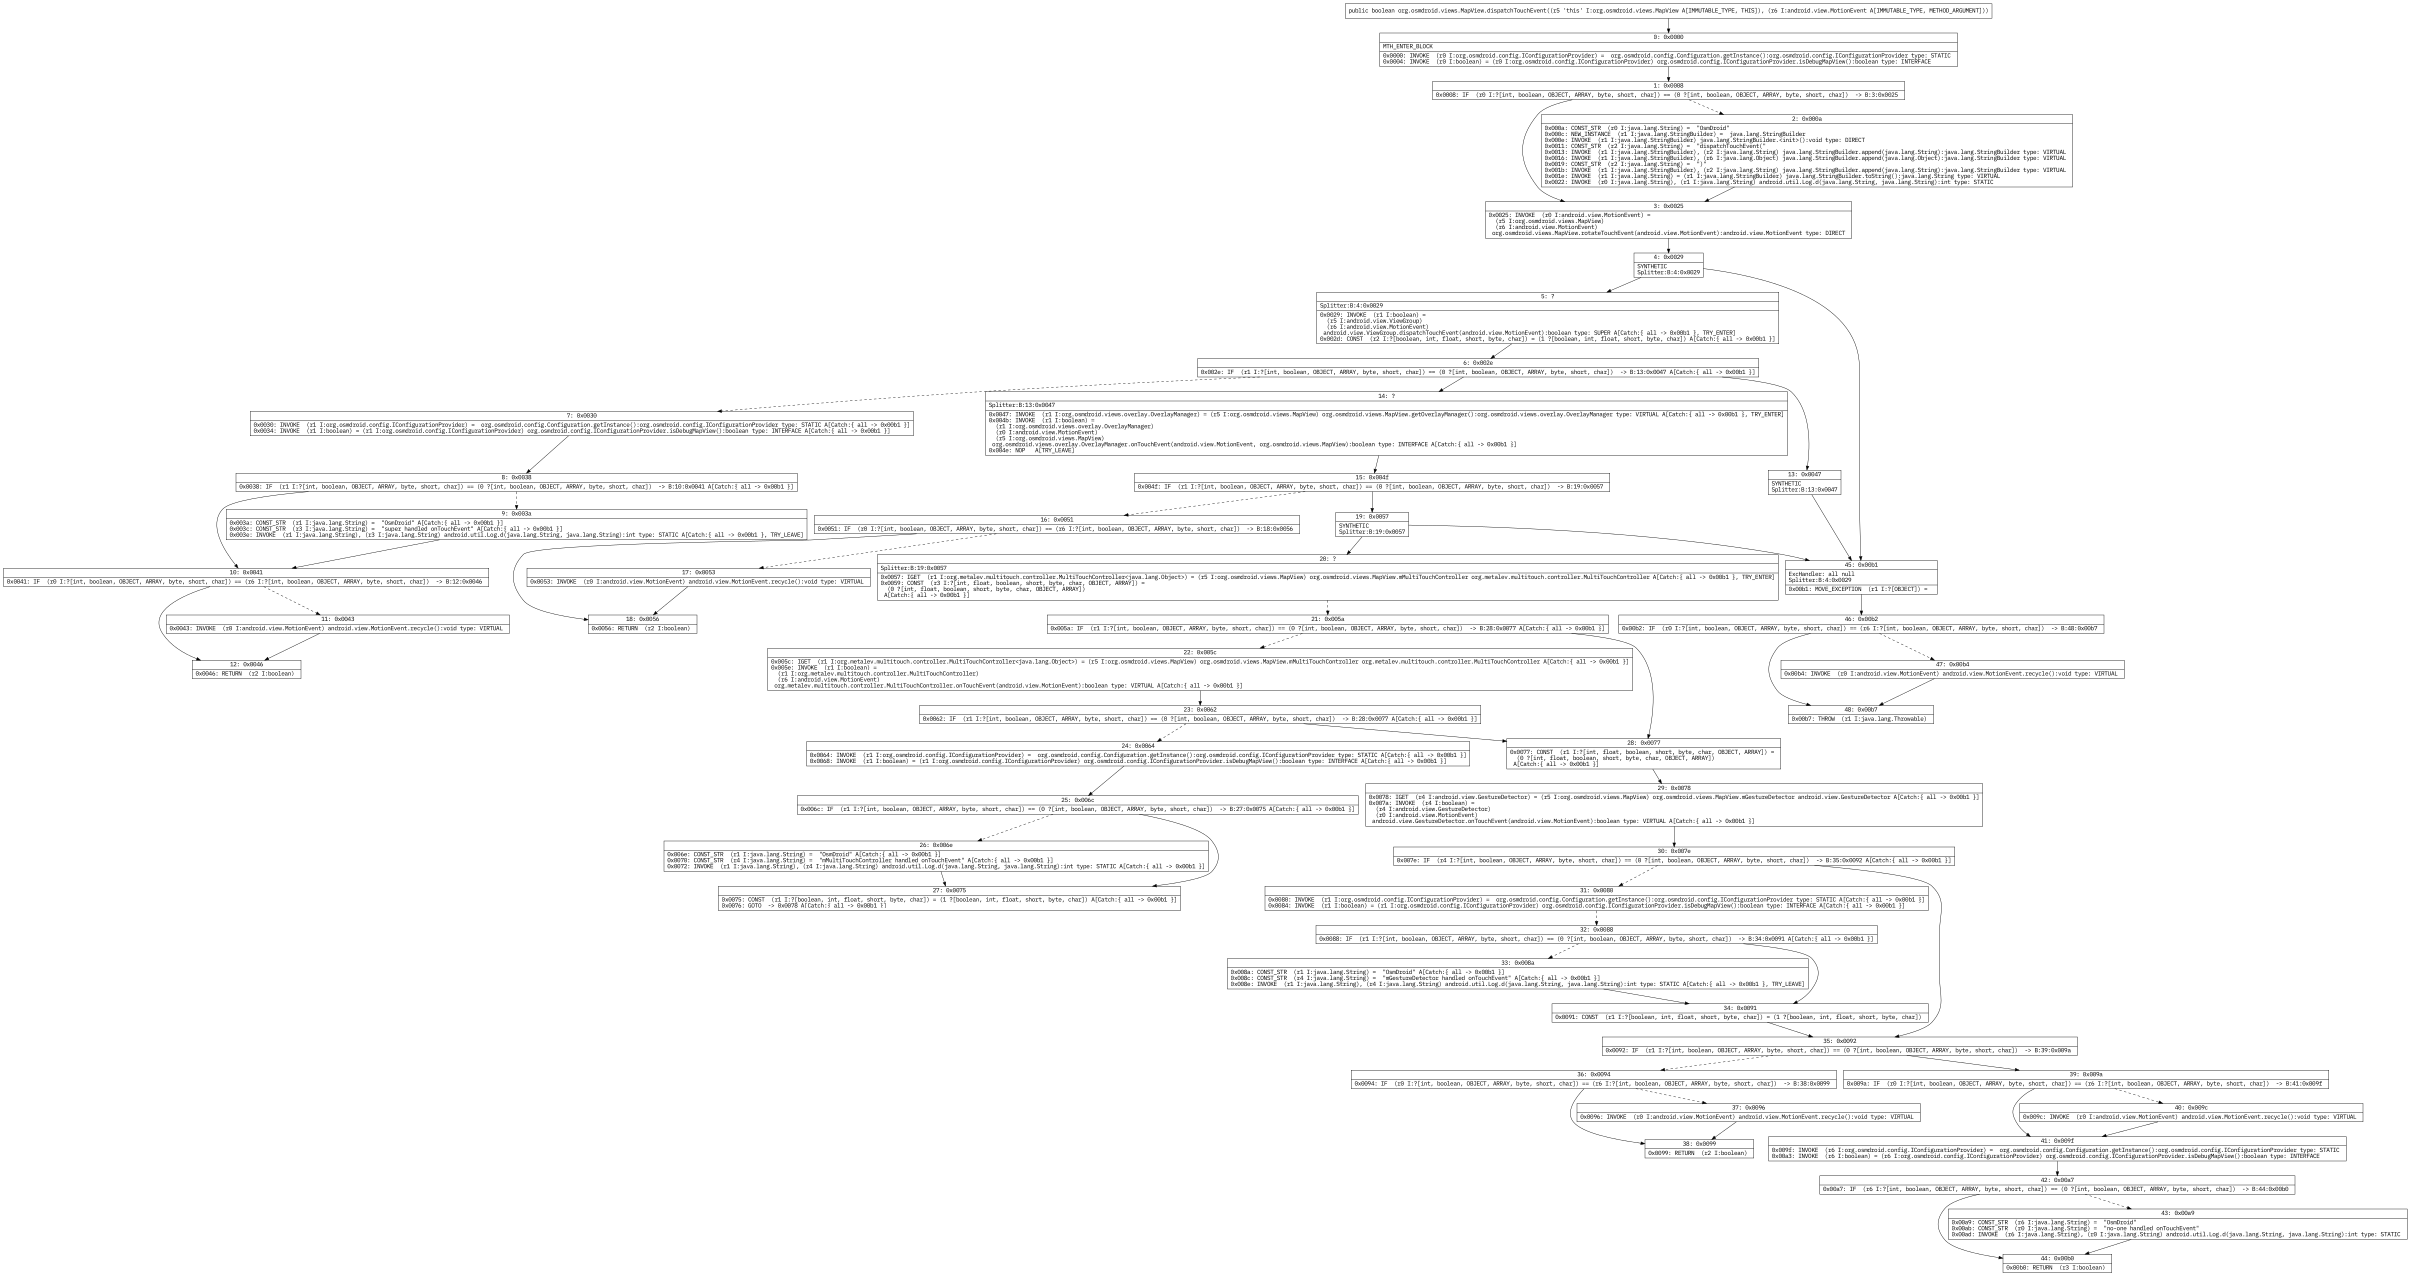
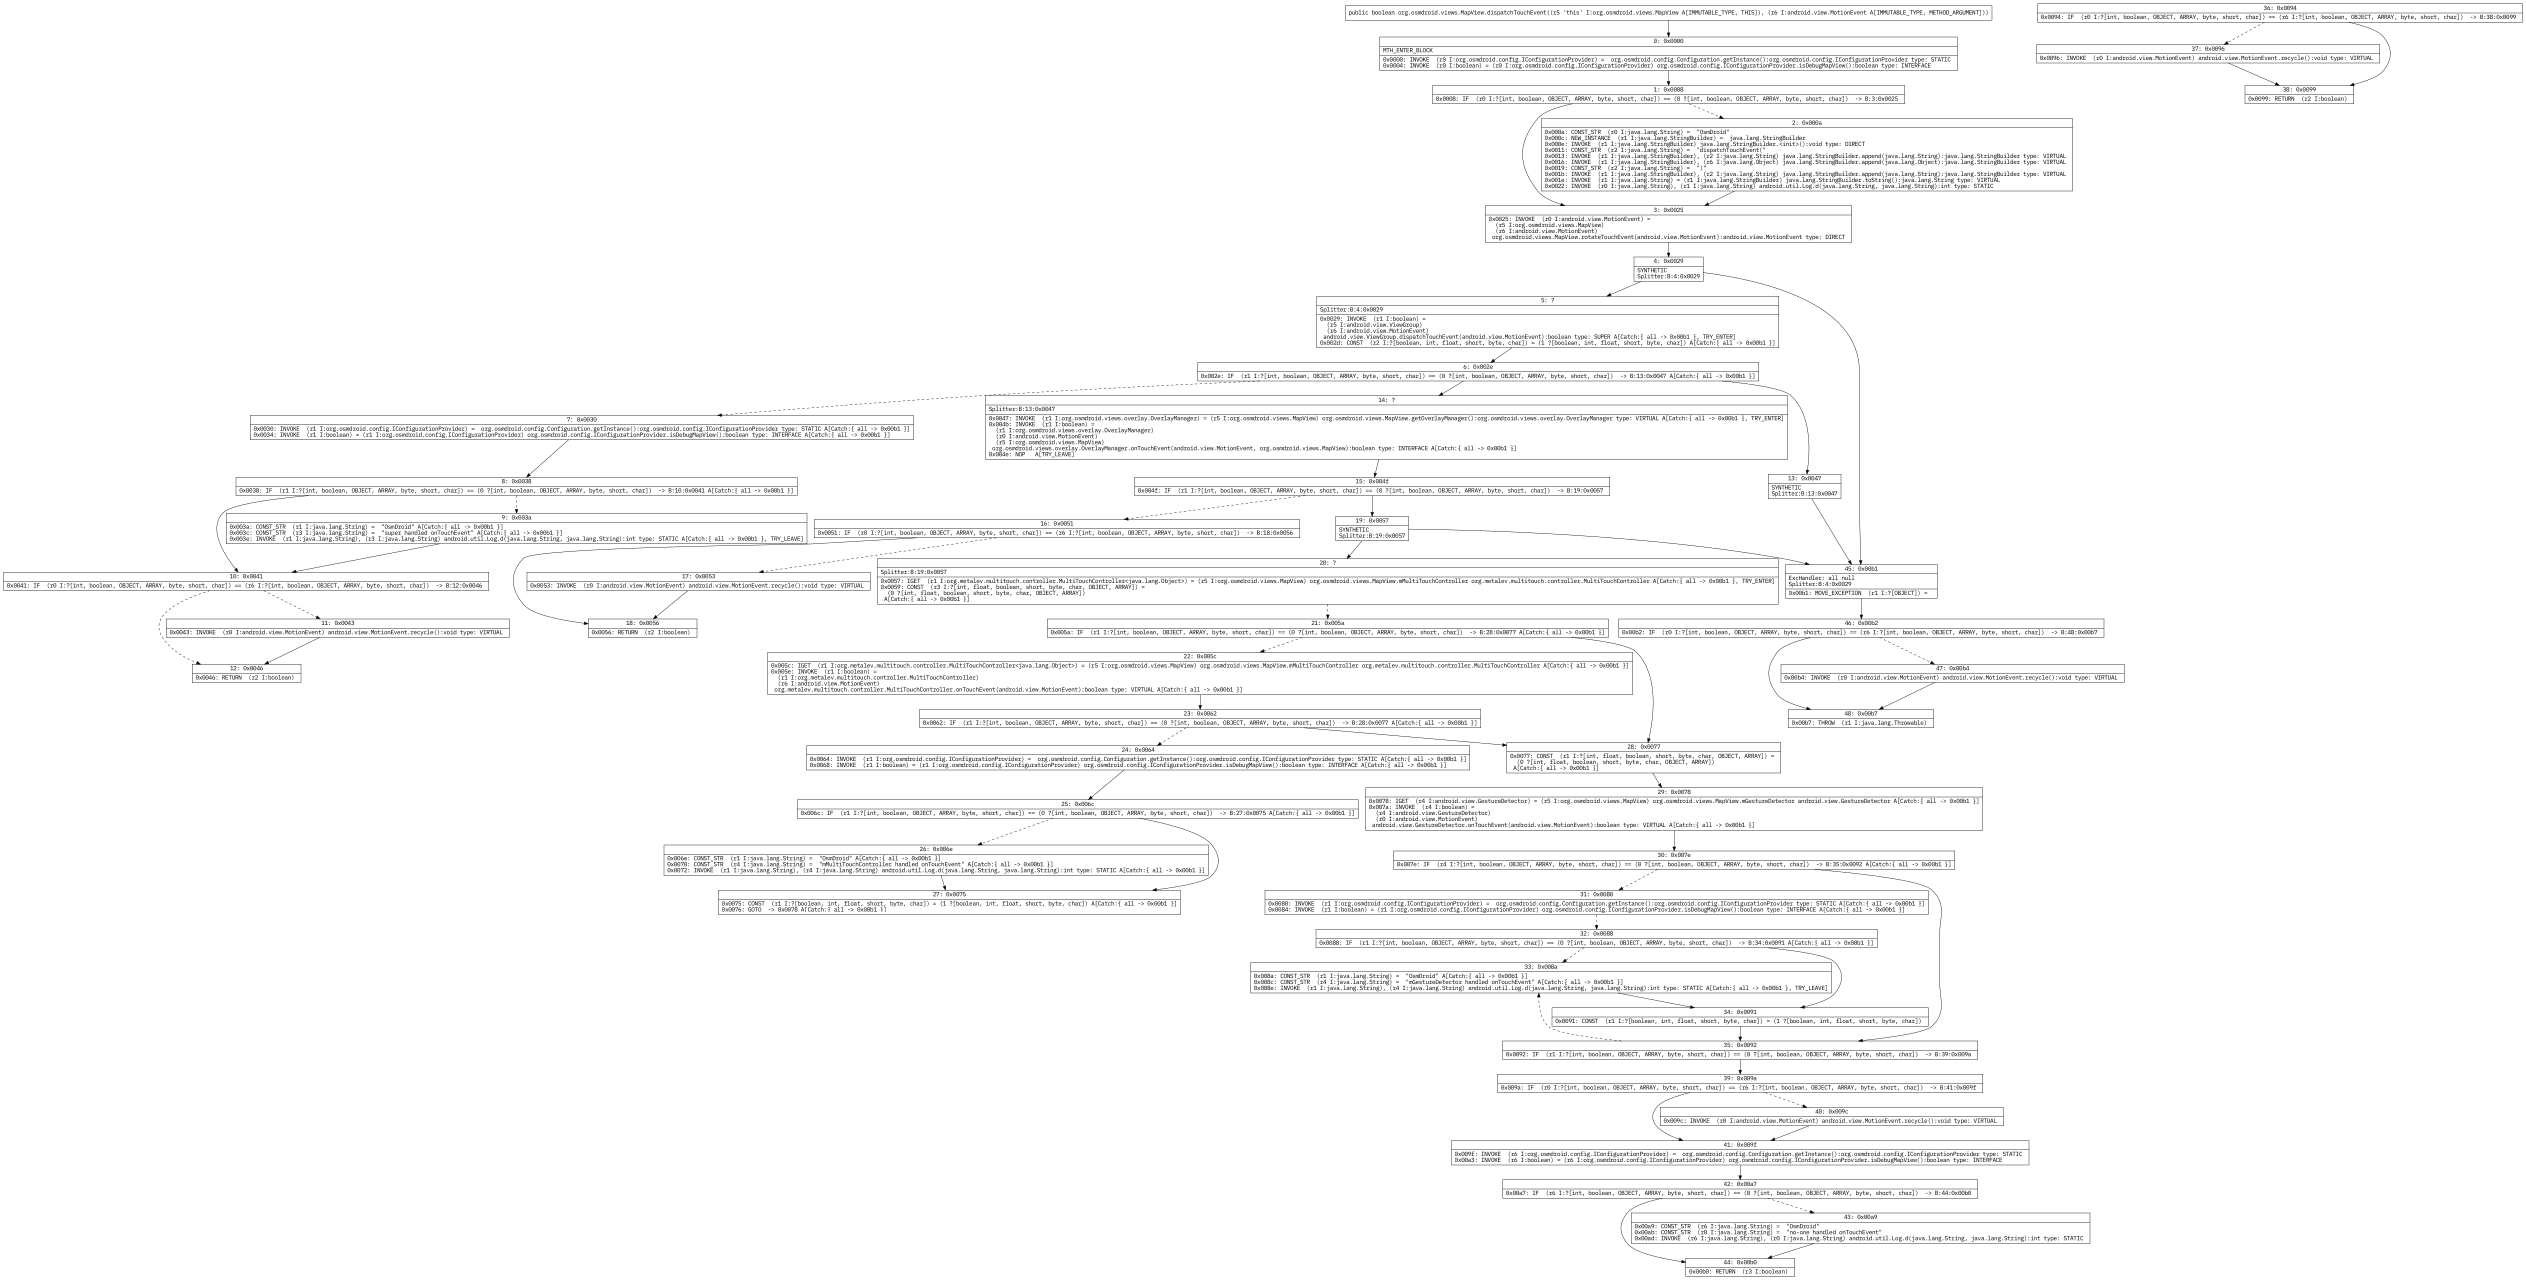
edge "10: 0x0041" -> "12: 0x0046": style solid -> dashed
edge "35: 0x0092" -> "36: 0x0094": now "35: 0x0092" -> "33: 0x008a"
